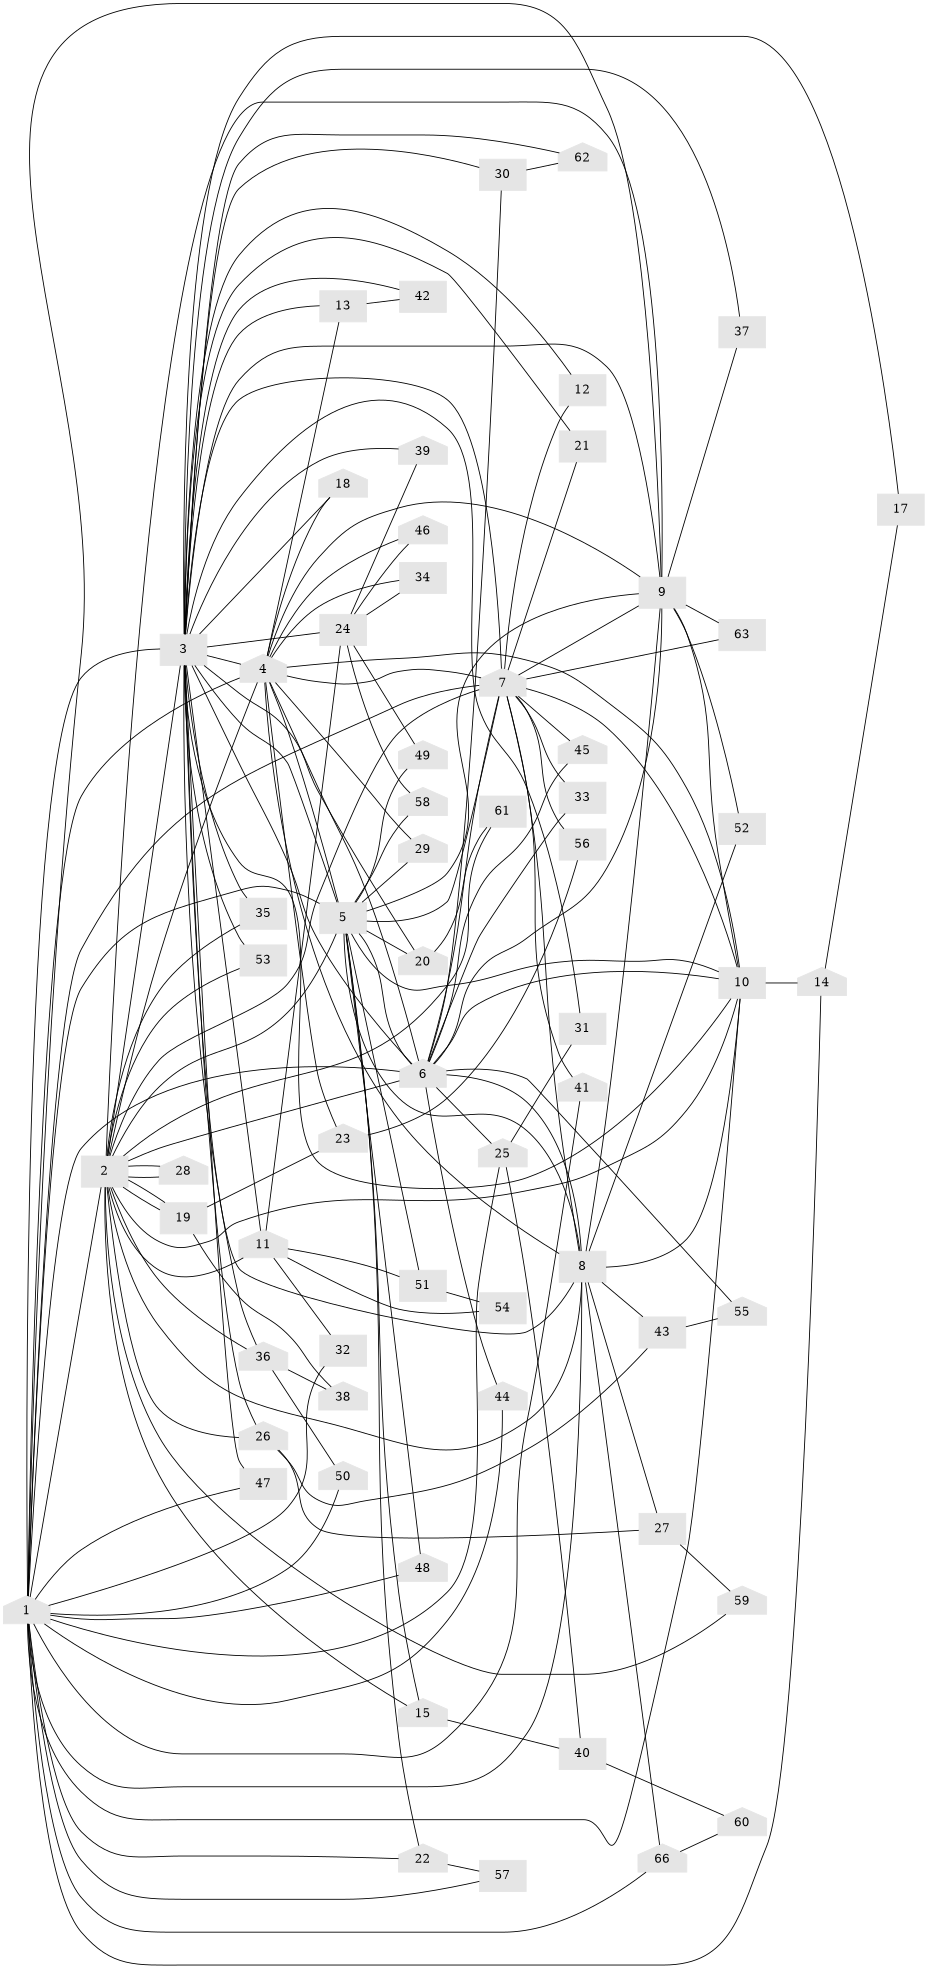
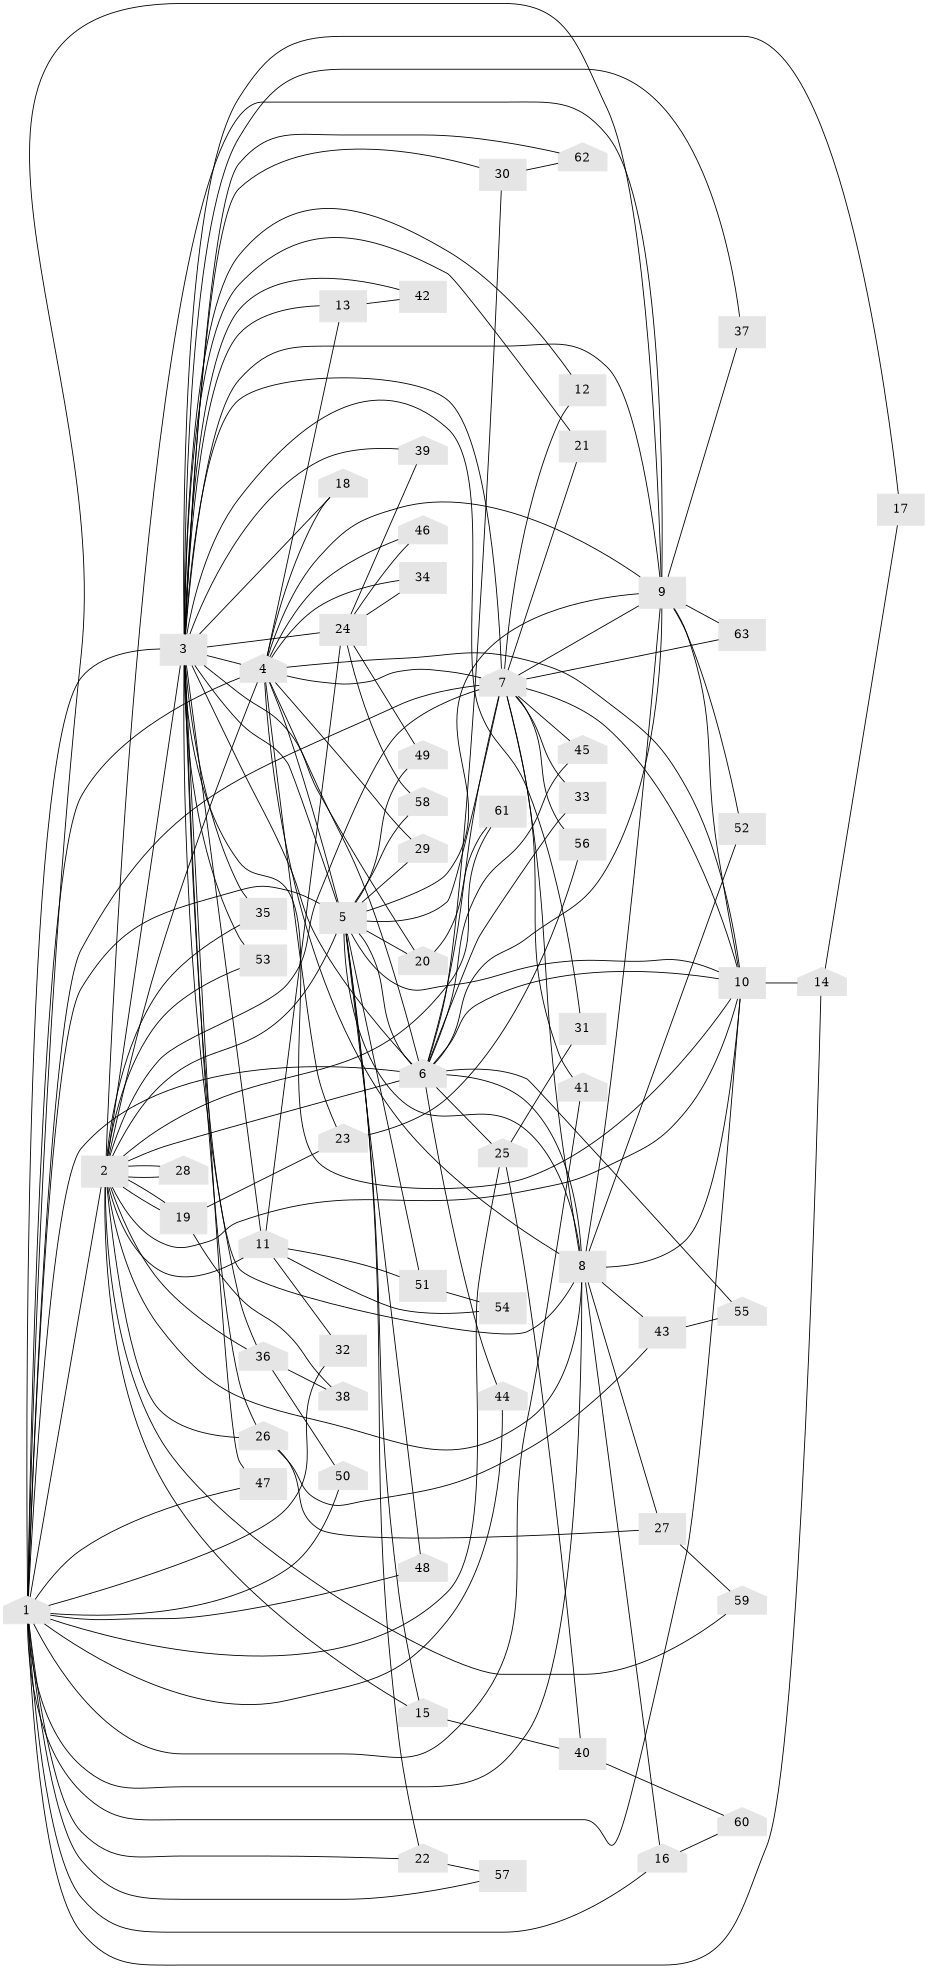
node "66": label "66" -> "16"
